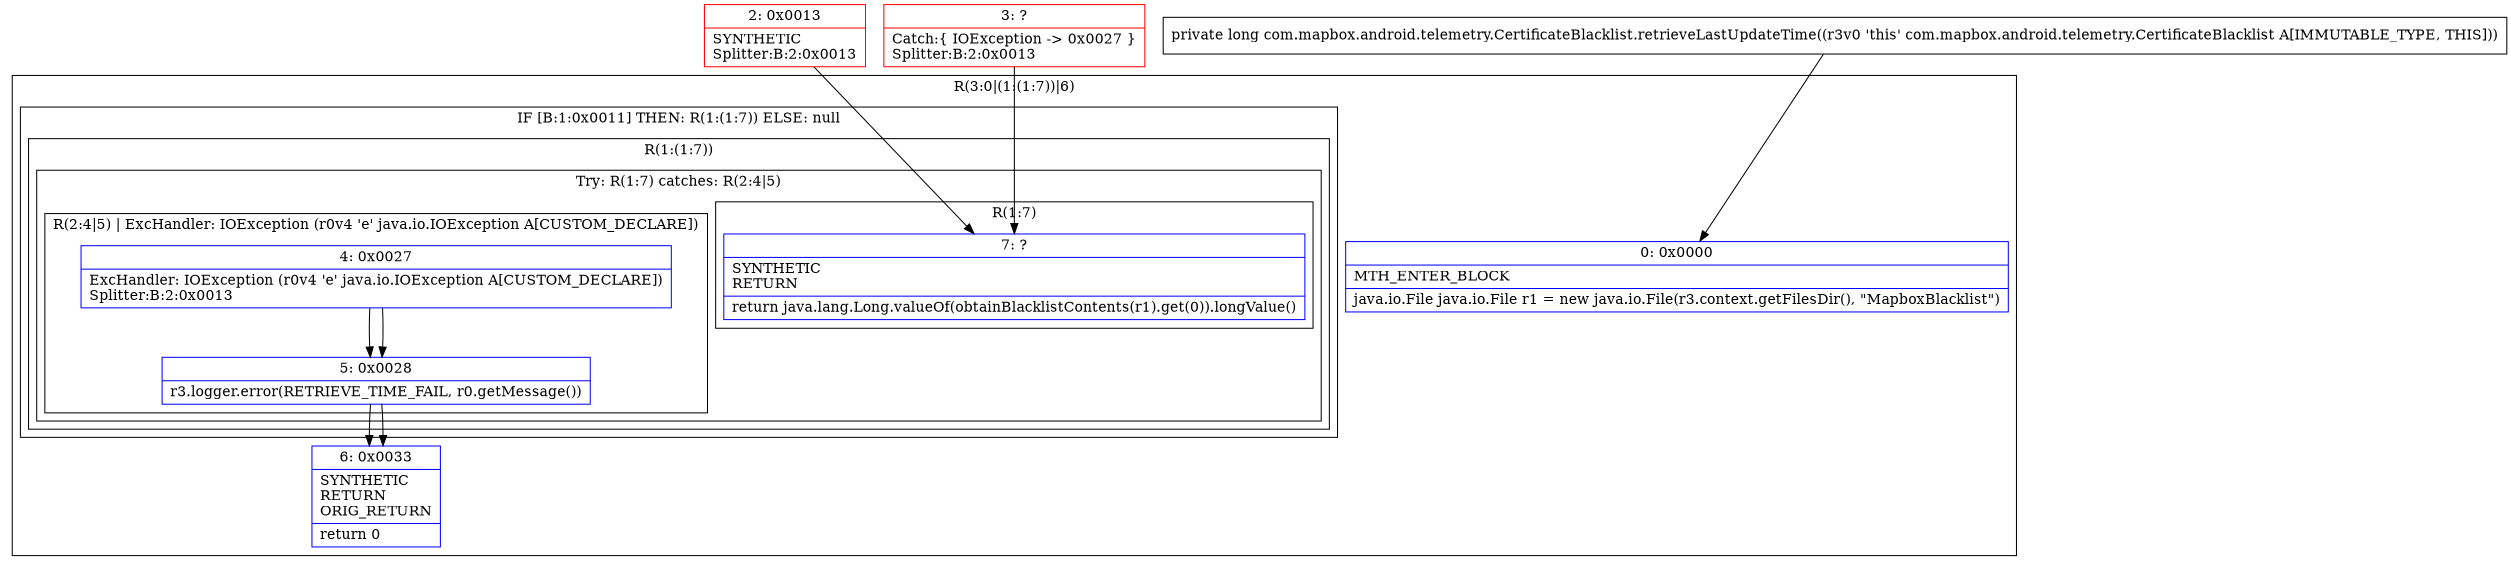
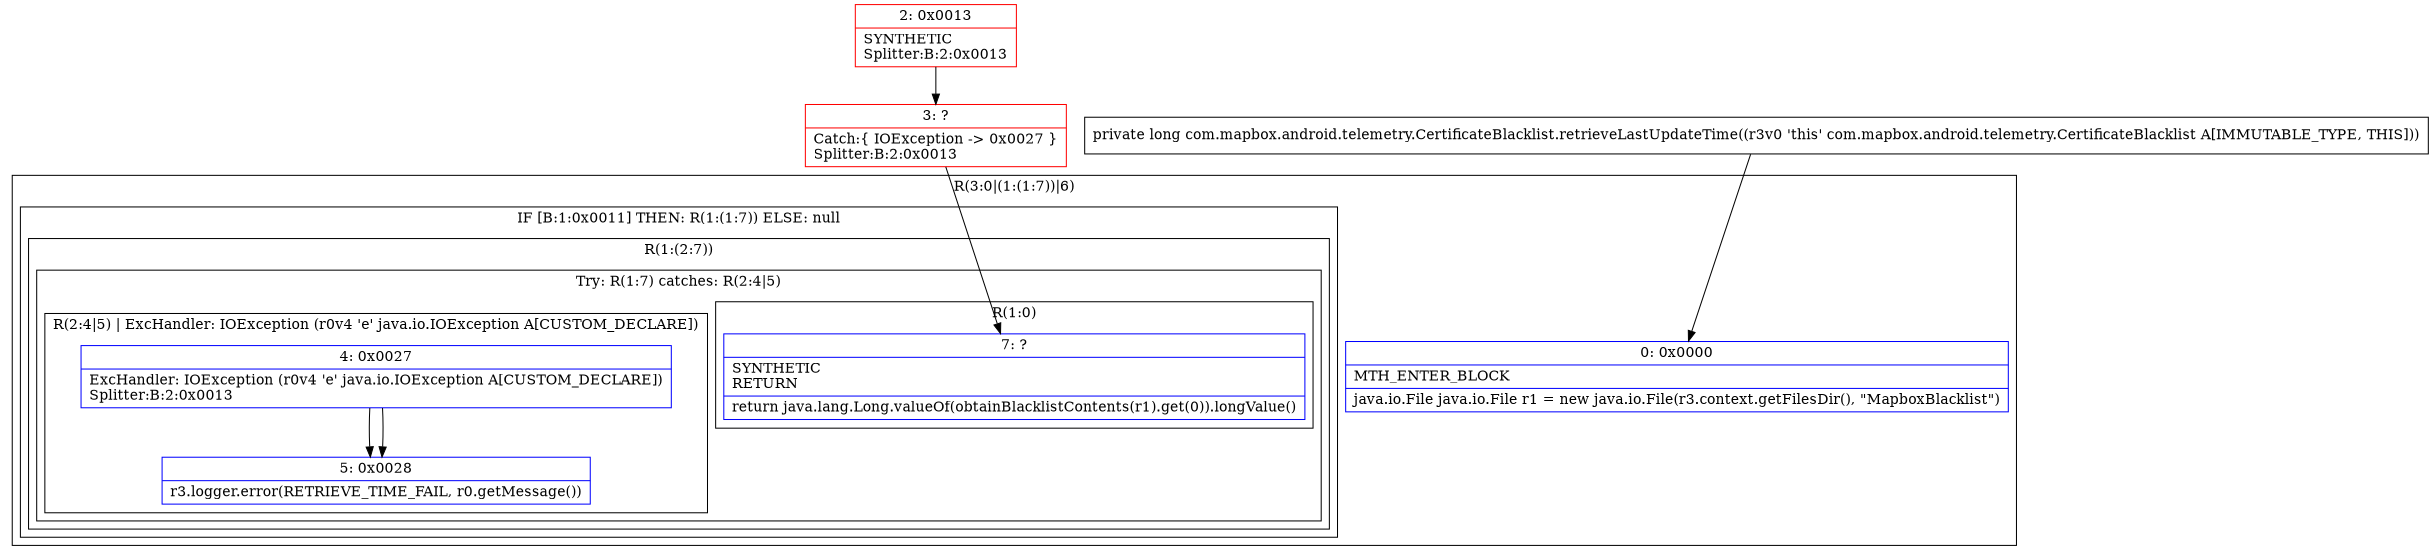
edge "2: 0x0013" -> "7: ?": now "2: 0x0013" -> "3: ?"
cluster "R(1:(1:7))": label "R(1:(1:7))" -> "R(1:(2:7))"
cluster "R(1:7)": label "R(1:7)" -> "R(1:0)"
node "6: 0x0033": removed
